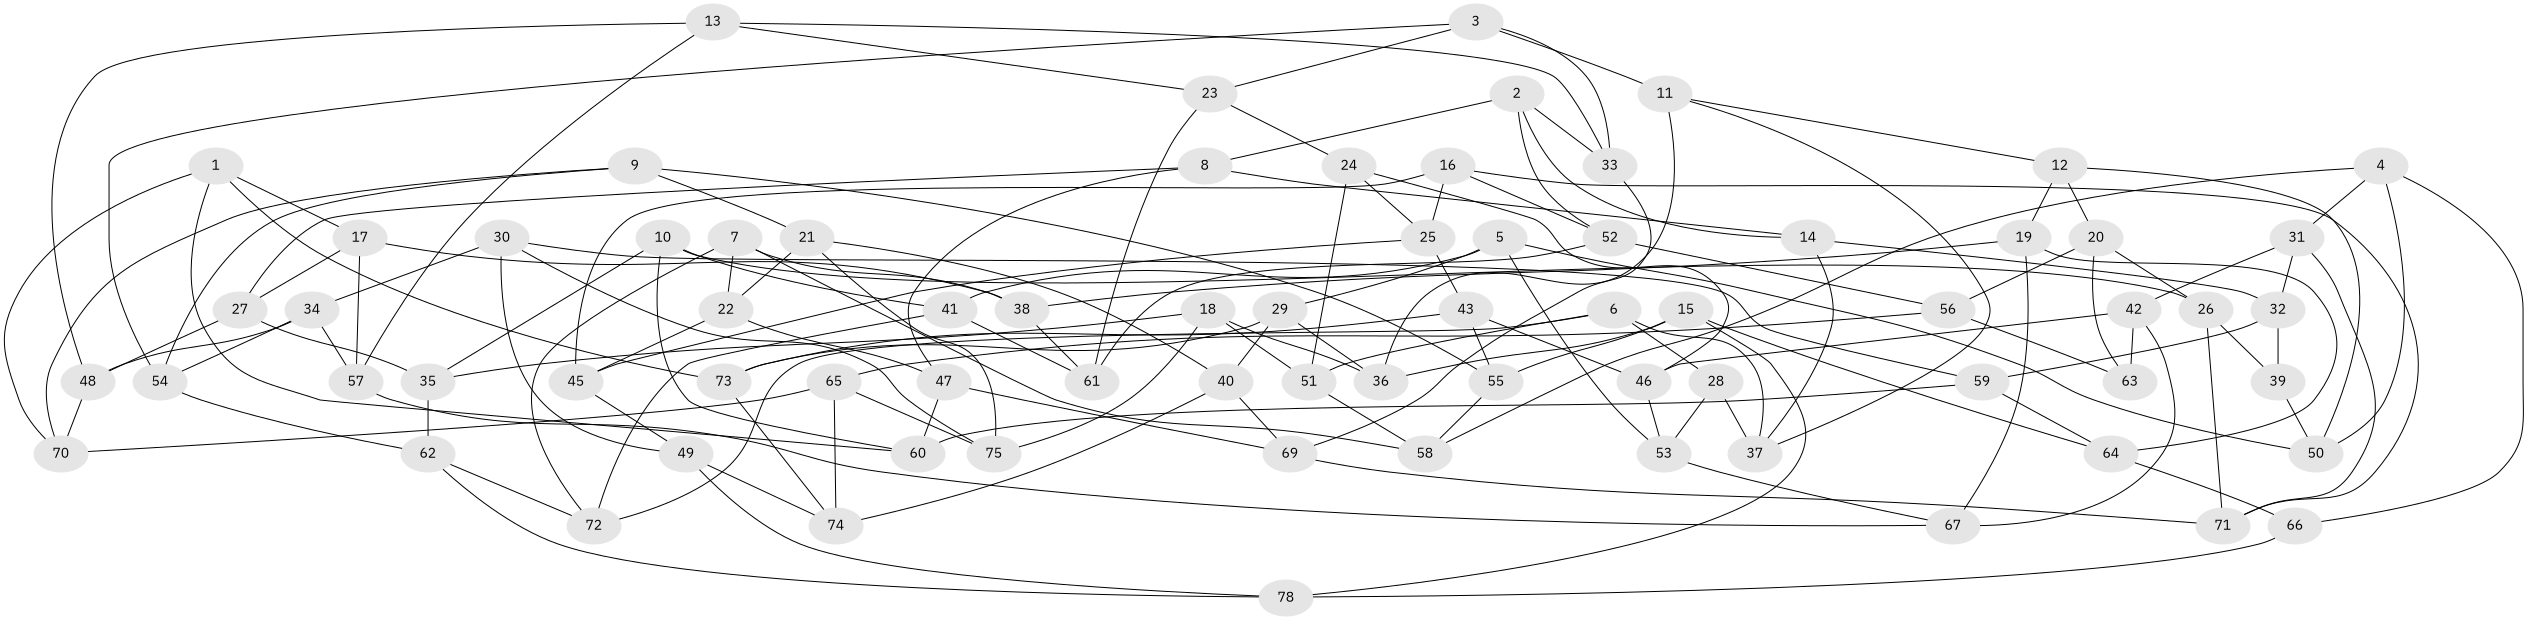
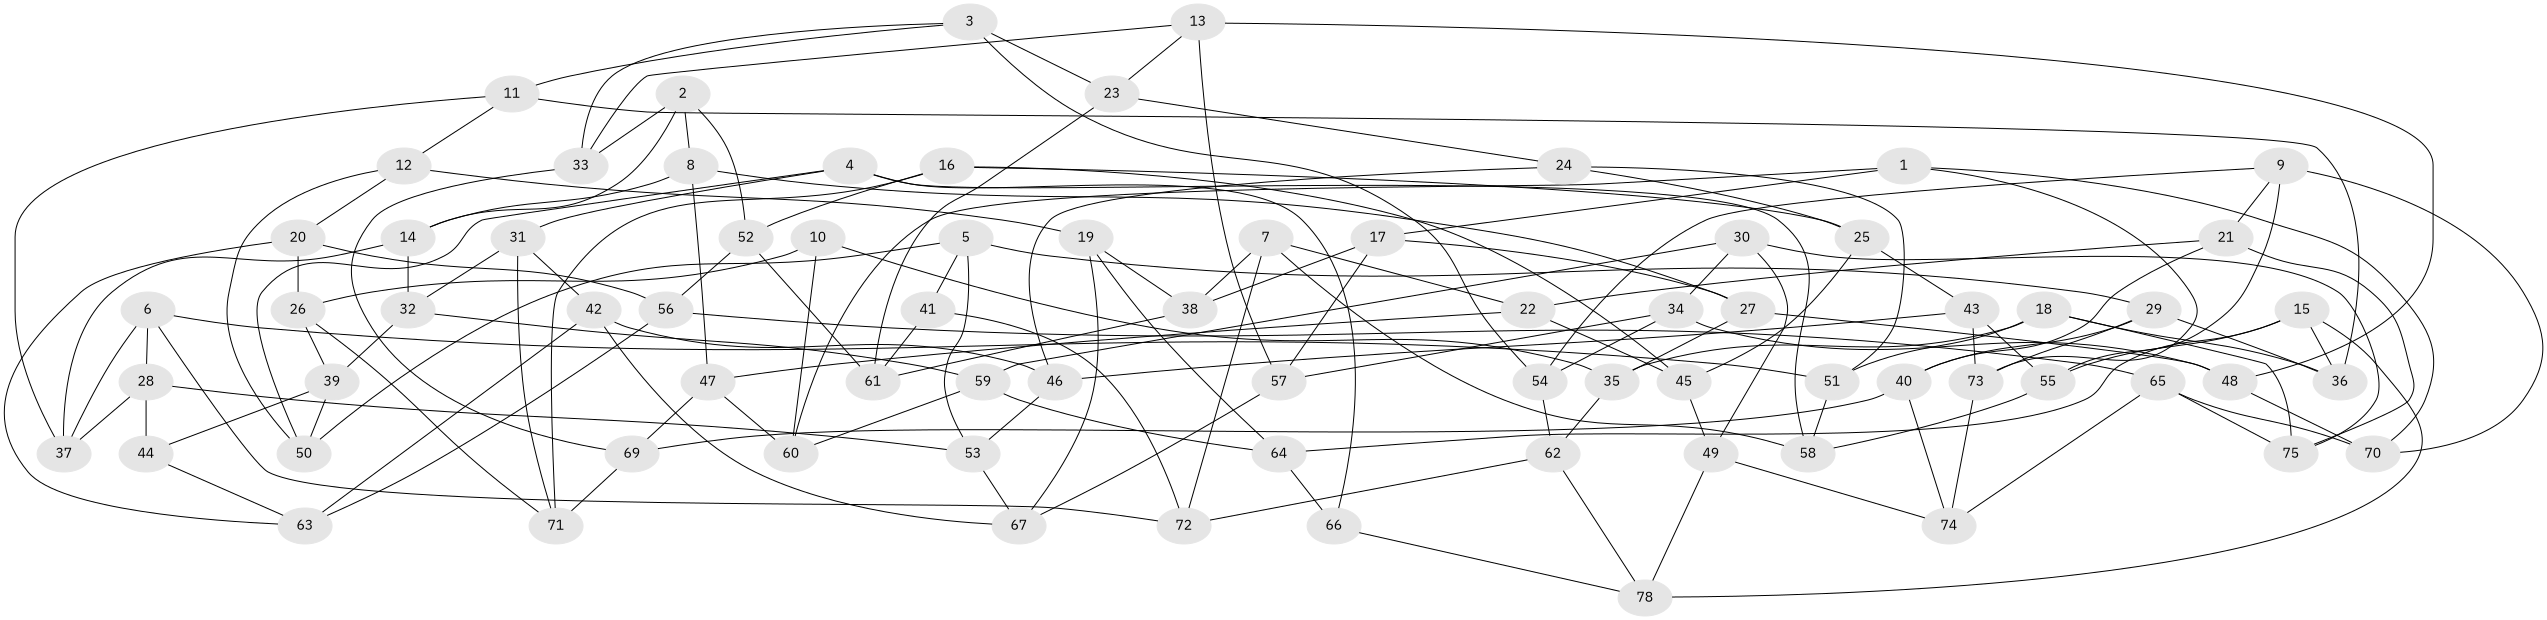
edge "10" -- "41": removed
node "44": added
